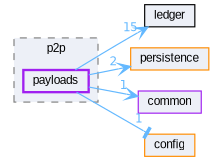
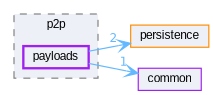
node "ledger": removed
node "config": removed
